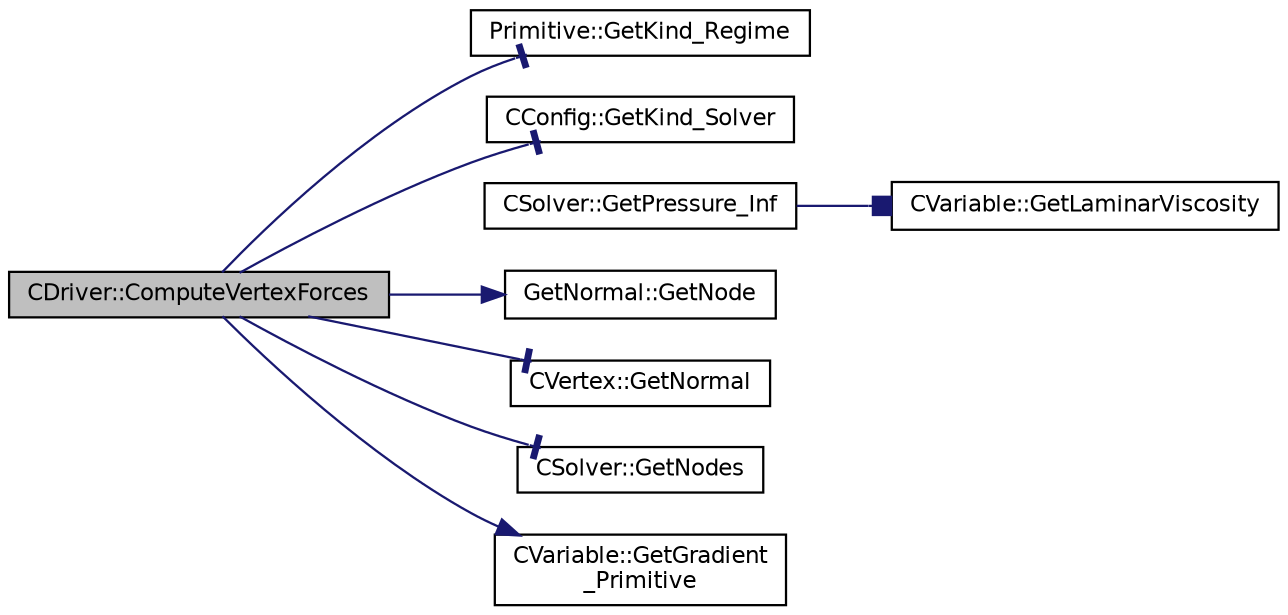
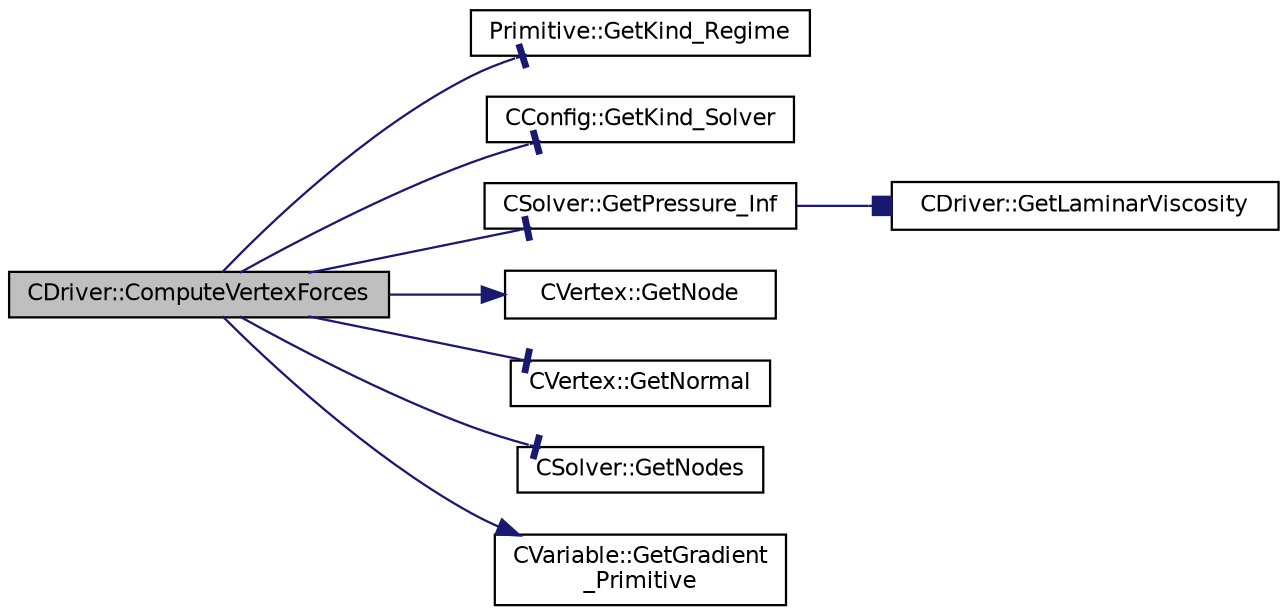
node "CVariable::GetLaminarViscosity": label "CVariable::GetLaminarViscosity" -> "CDriver::GetLaminarViscosity"
edge "CDriver::ComputeVertexForces" -> "CSolver::GetPressure_Inf": added
node "GetNormal::GetNode": label "GetNormal::GetNode" -> "CVertex::GetNode"
